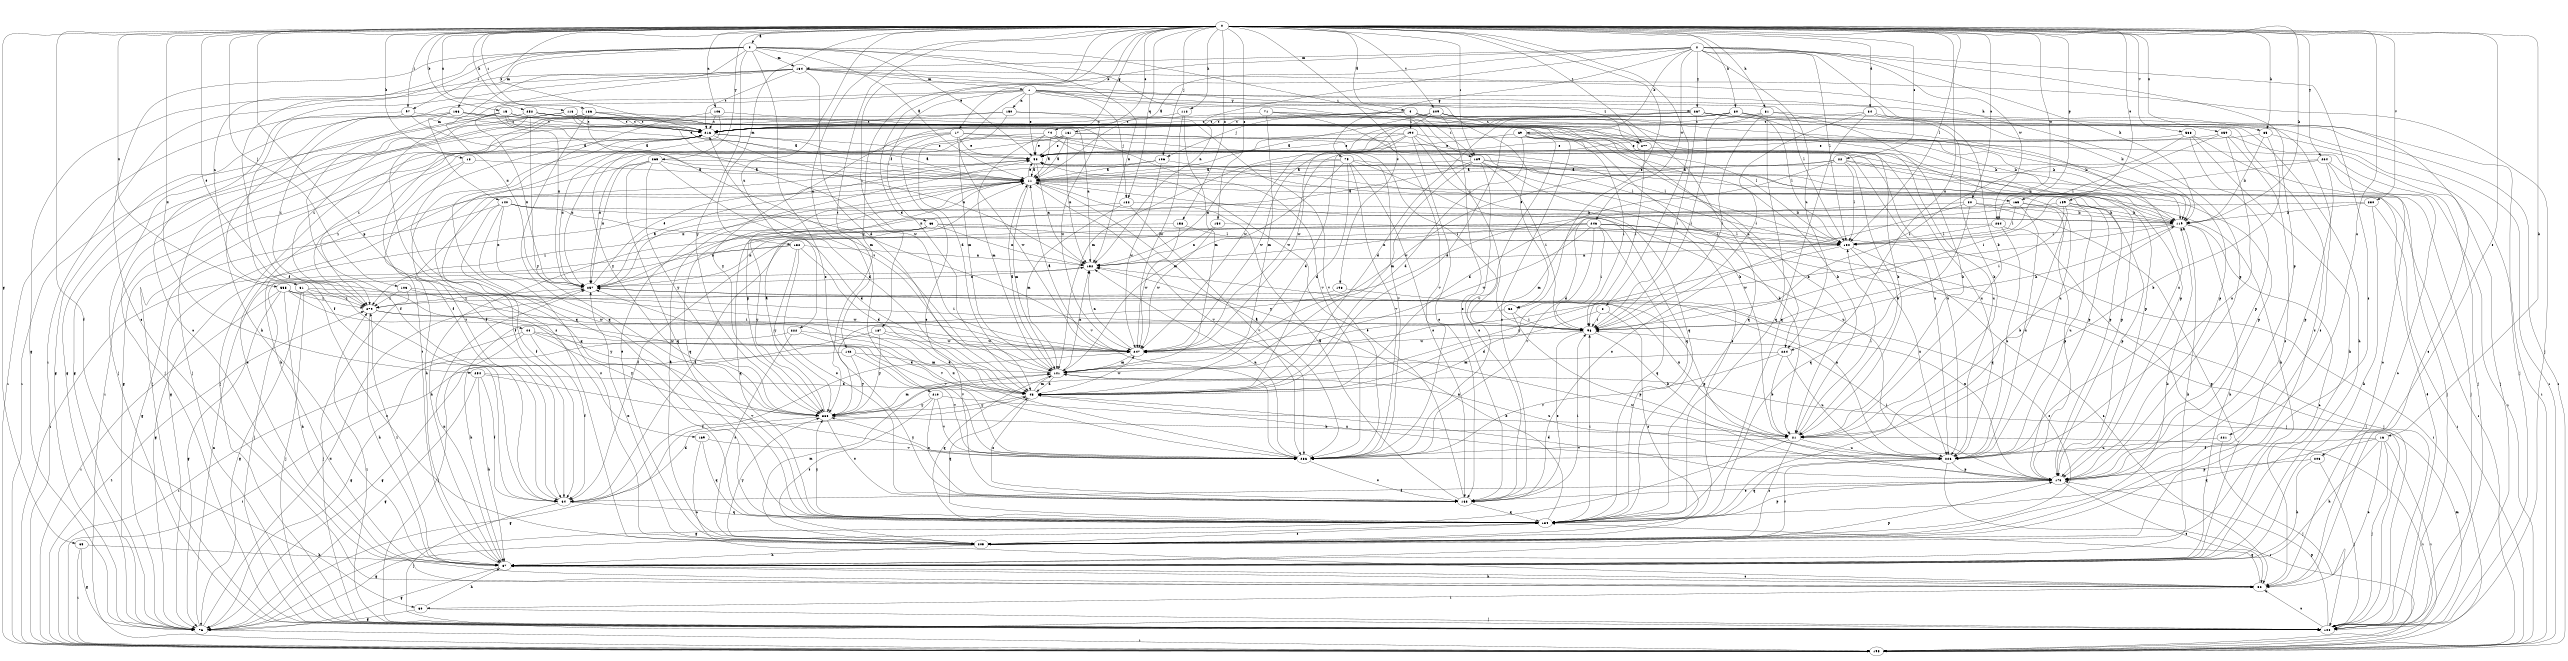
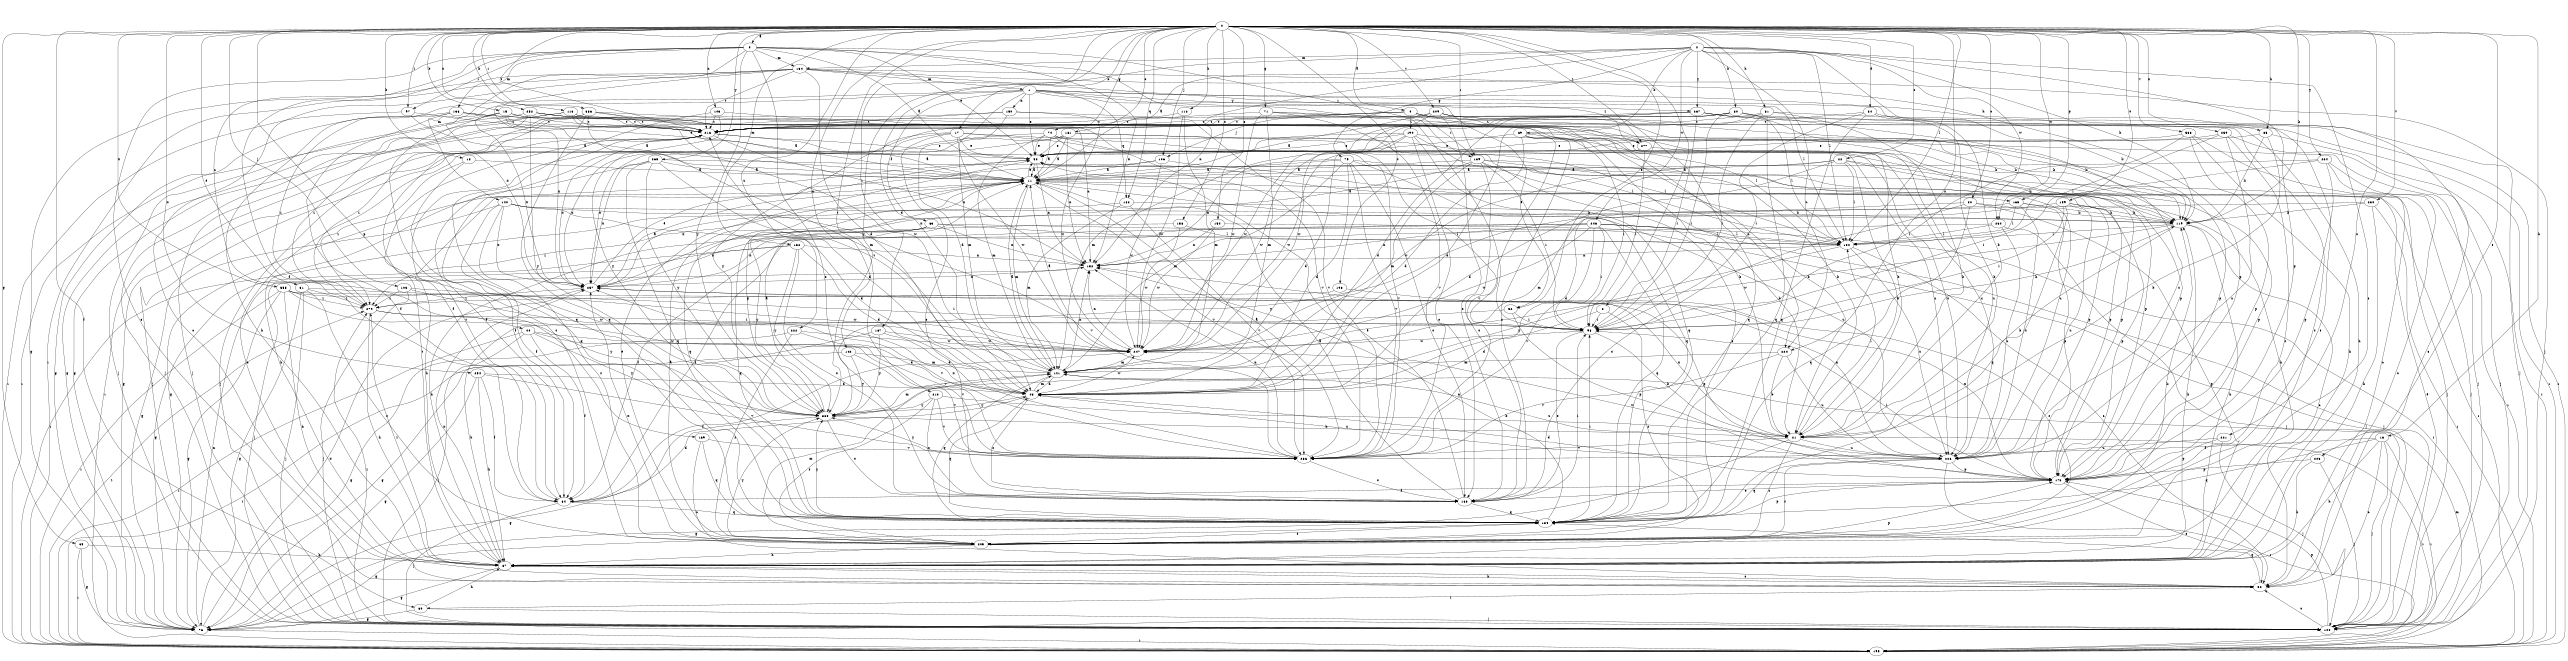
edge "0" -> "71": added, label "g"
node "186": label "186" -> "386"
edge "1" -> "182": label "j" -> "q"
edge "71" -> "247": added, label "w"
edge "97" -> "64": removed, label "f"
edge "221" -> "173": added, label "p"
